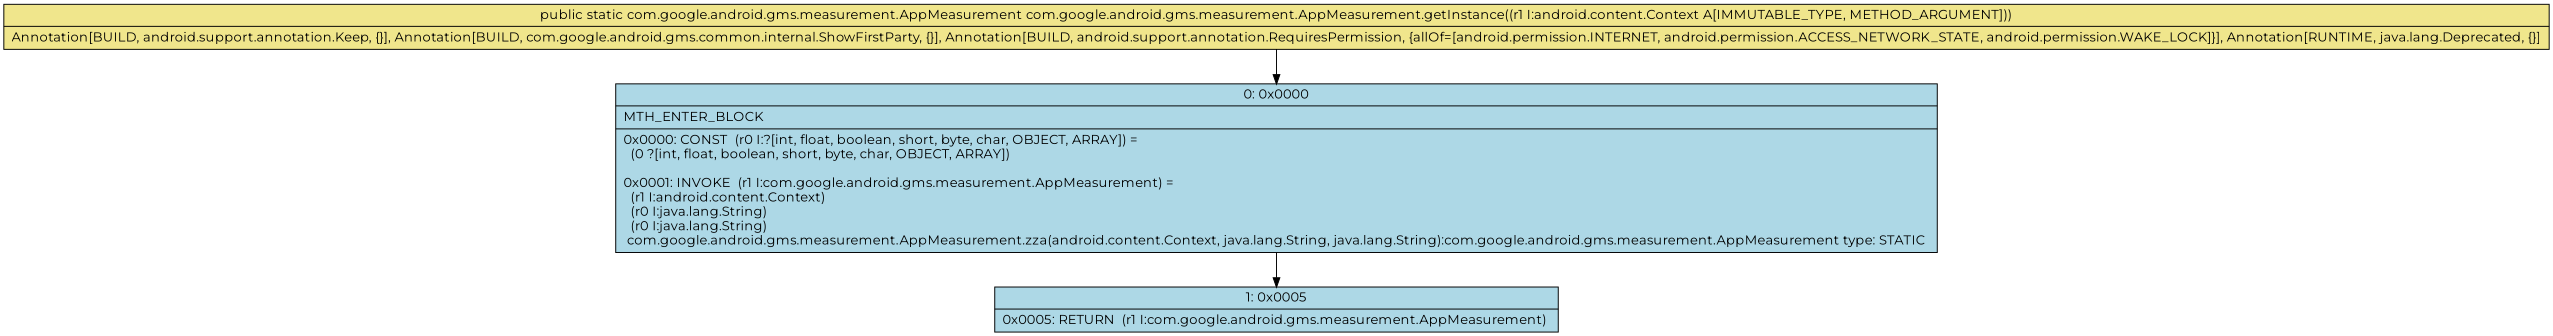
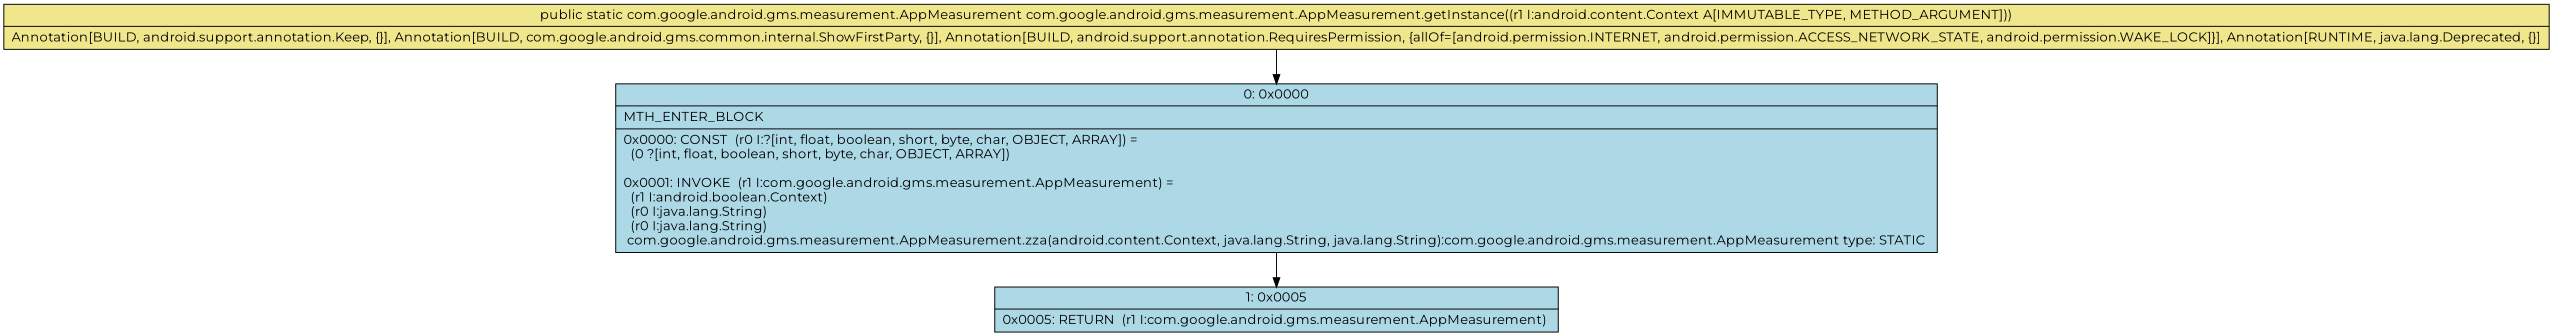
node "0: 0x0000": text "(r1 I:android.content.Context)" -> "(r1 I:android.boolean.Context)"
